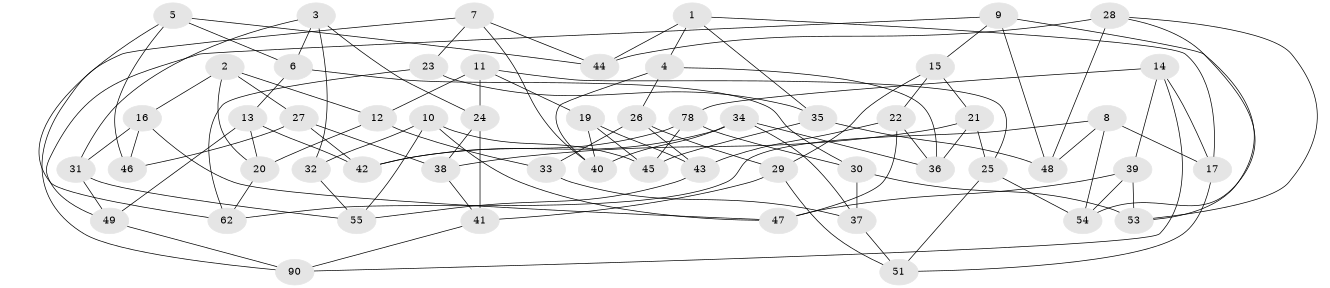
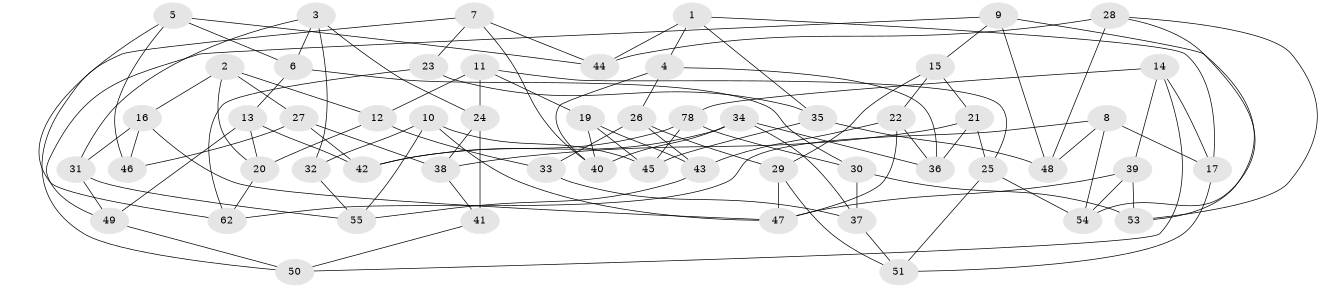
edge "29" -- "41": now "29" -- "47"
node "90": label "90" -> "50"
